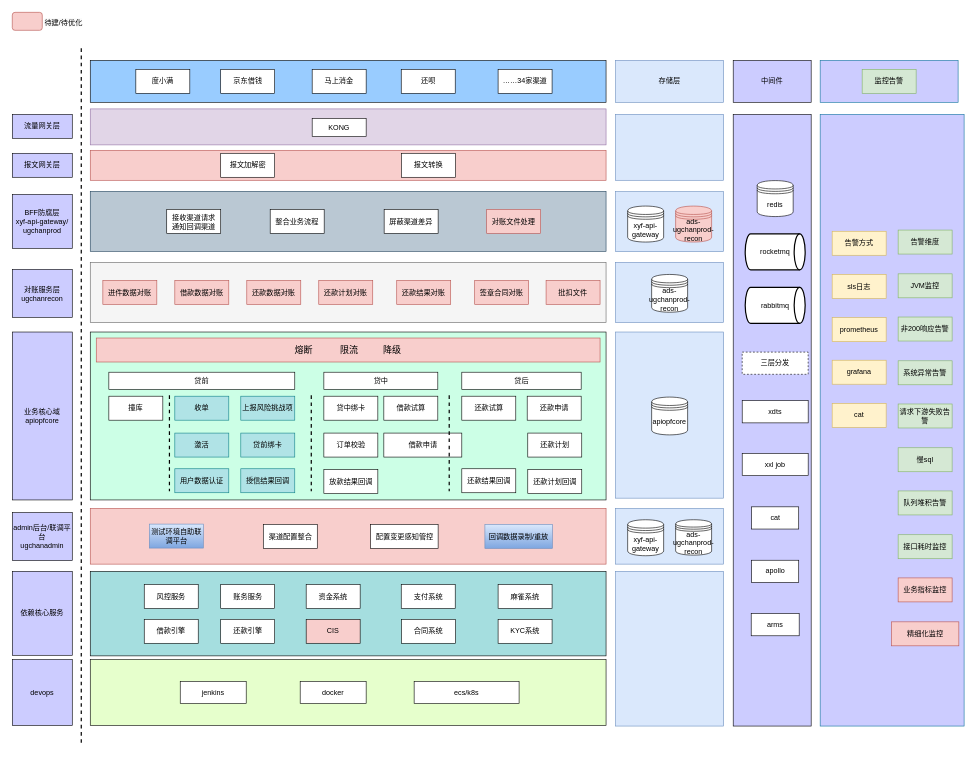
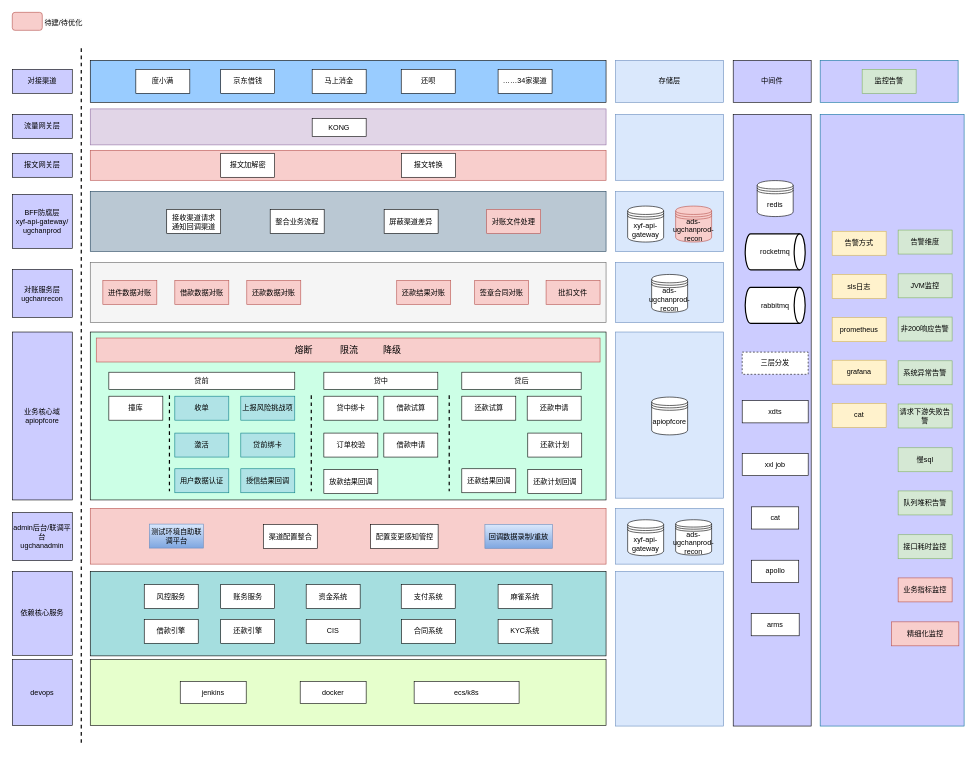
node "对接渠道": added
node "还款计划对账": removed
node "借款申请": size 78x24 -> 54x24
node "CIS": fillcolor #f8cecc -> #ffffff
